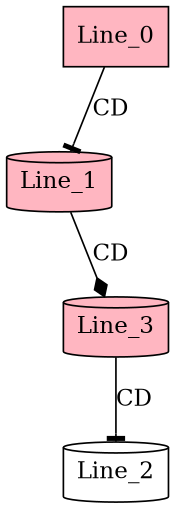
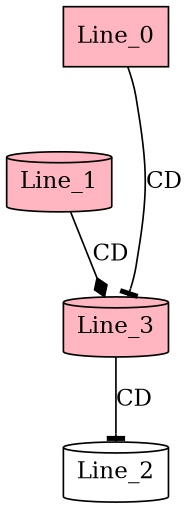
edge "Line_0" -> "Line_1": now "Line_0" -> "Line_3"
